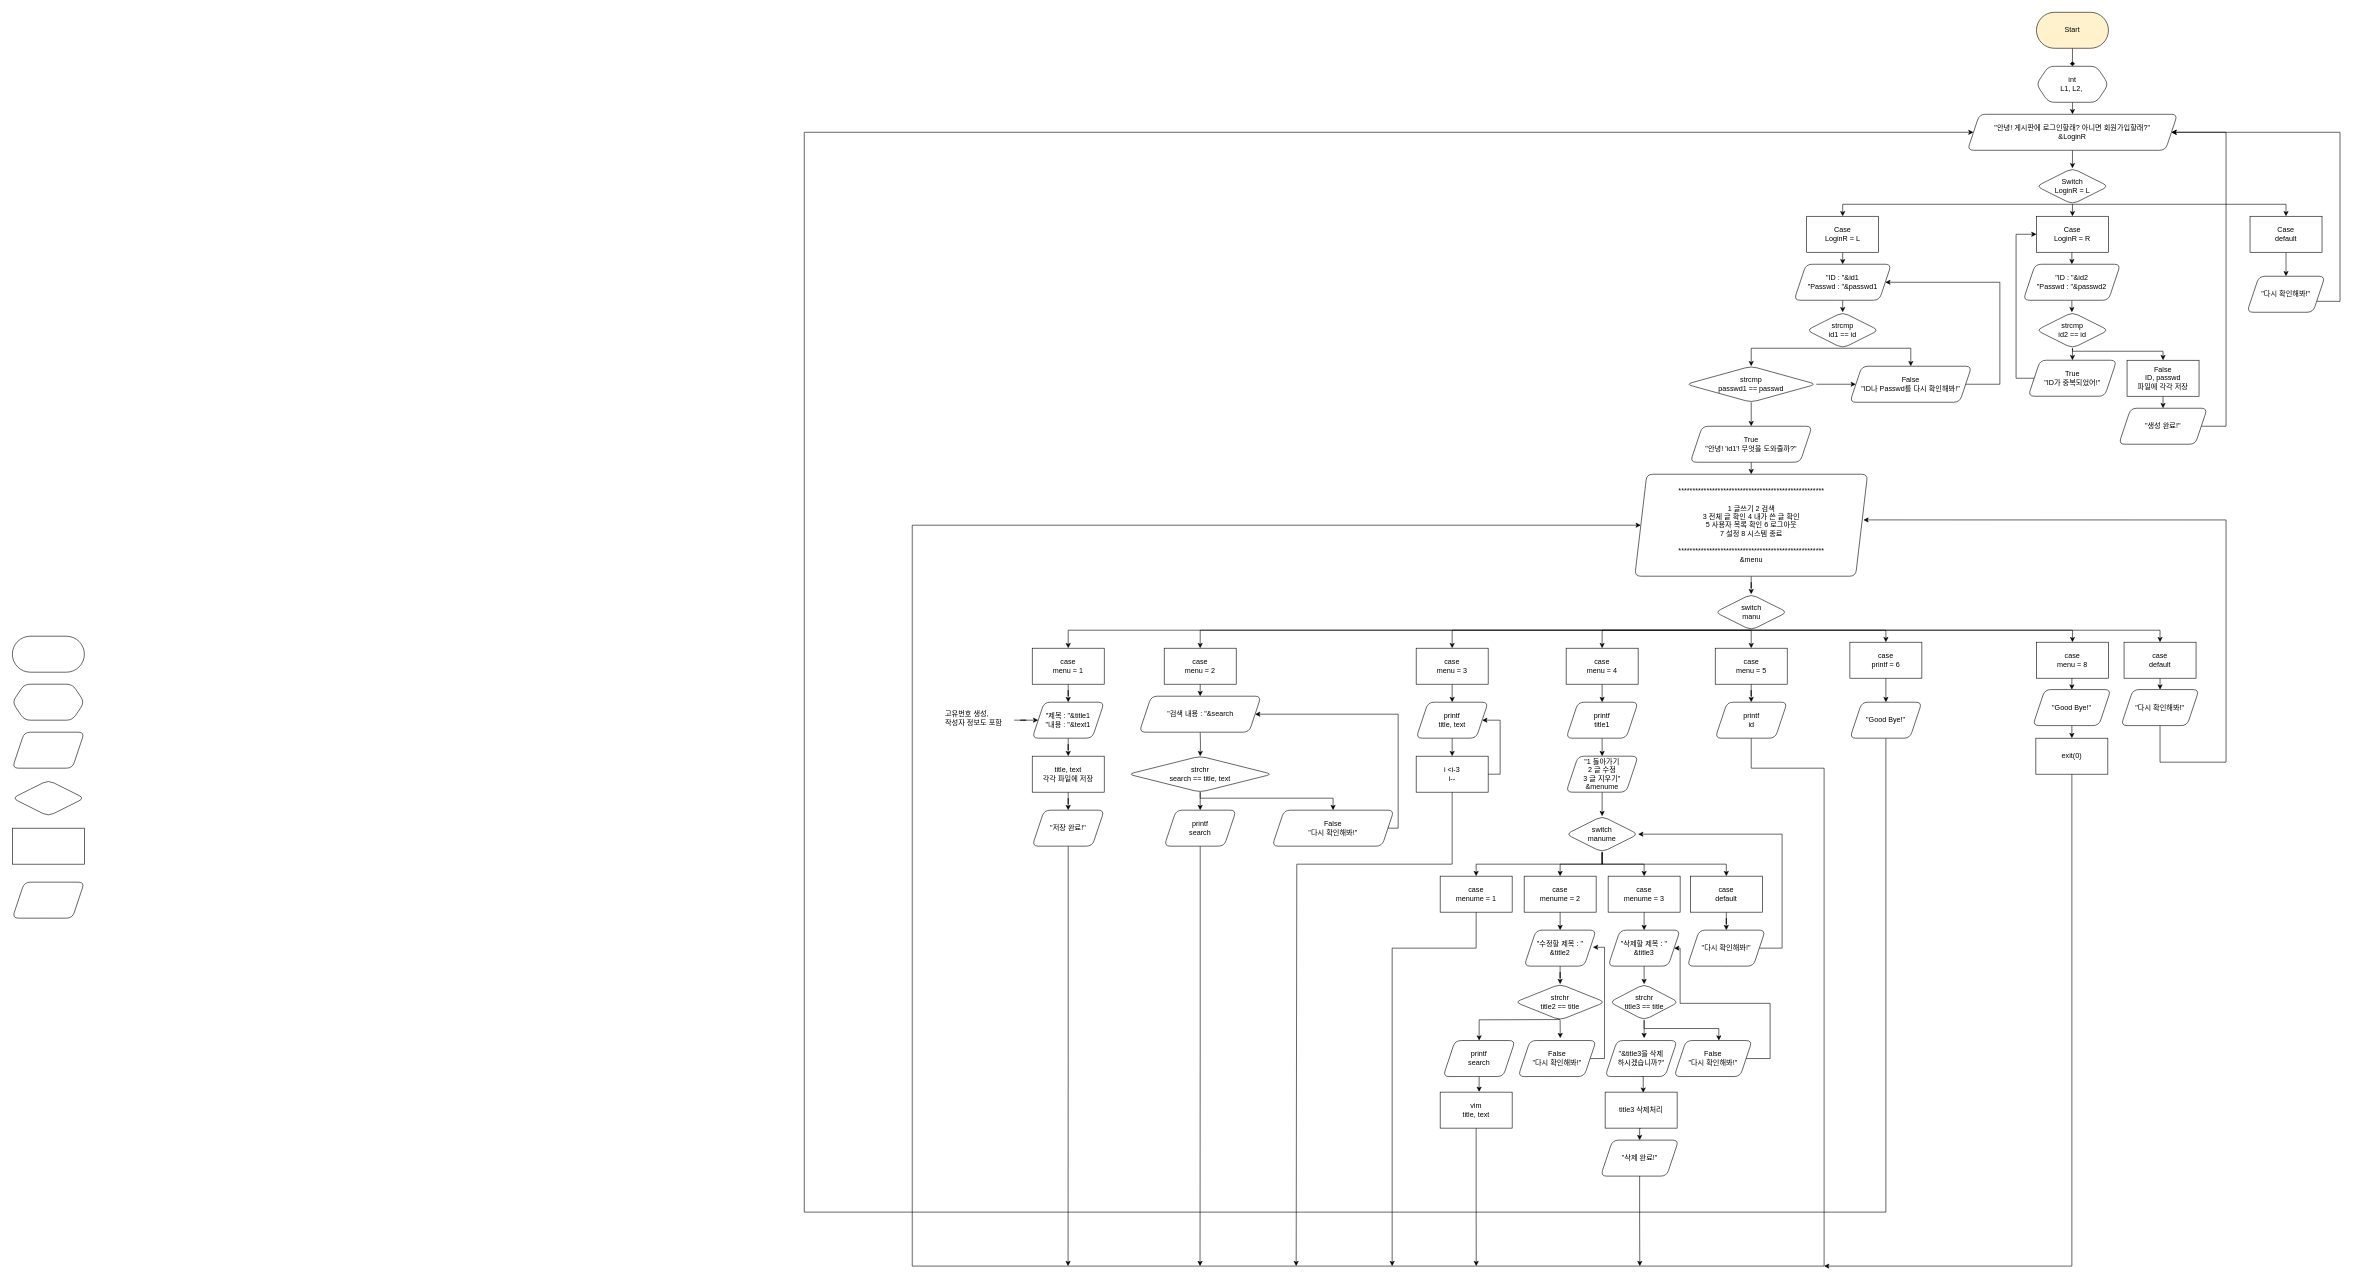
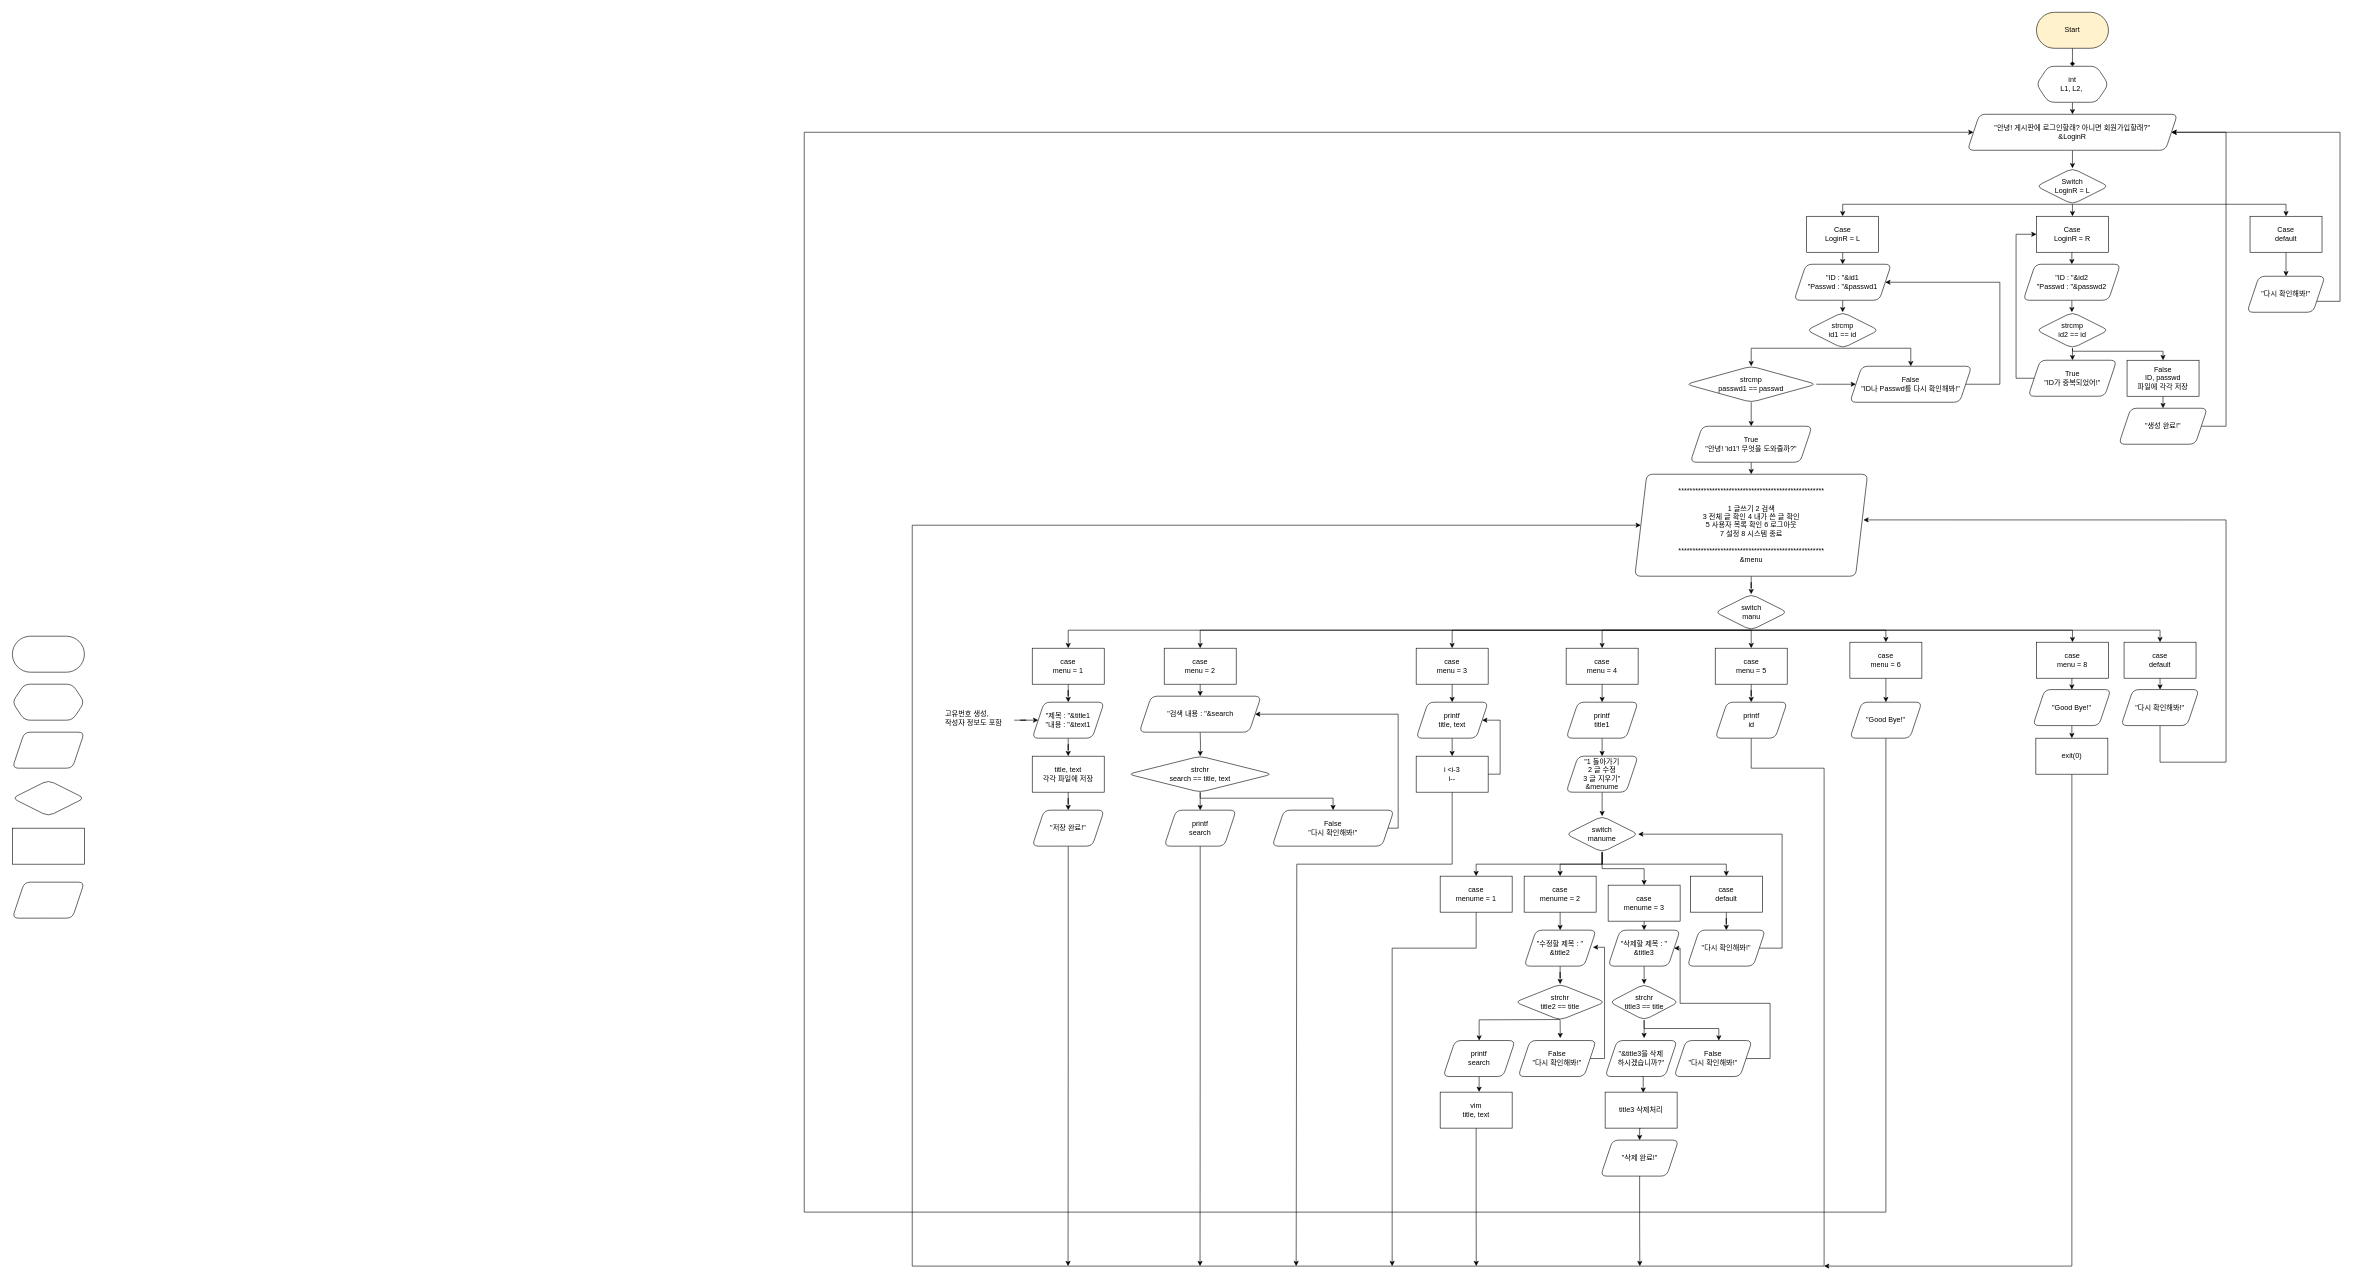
node "case printf = 6": label "case printf = 6" -> "case menu = 6"
node "case menume = 3": moved (1644, 894) -> (1644, 903)
